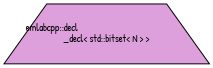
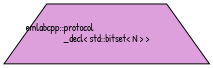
node "emlabcpp::decl _decl< std::bitset< N > >": label "emlabcpp::decl _decl< std::bitset< N > >" -> "emlabcpp::protocol _decl< std::bitset< N > >"
